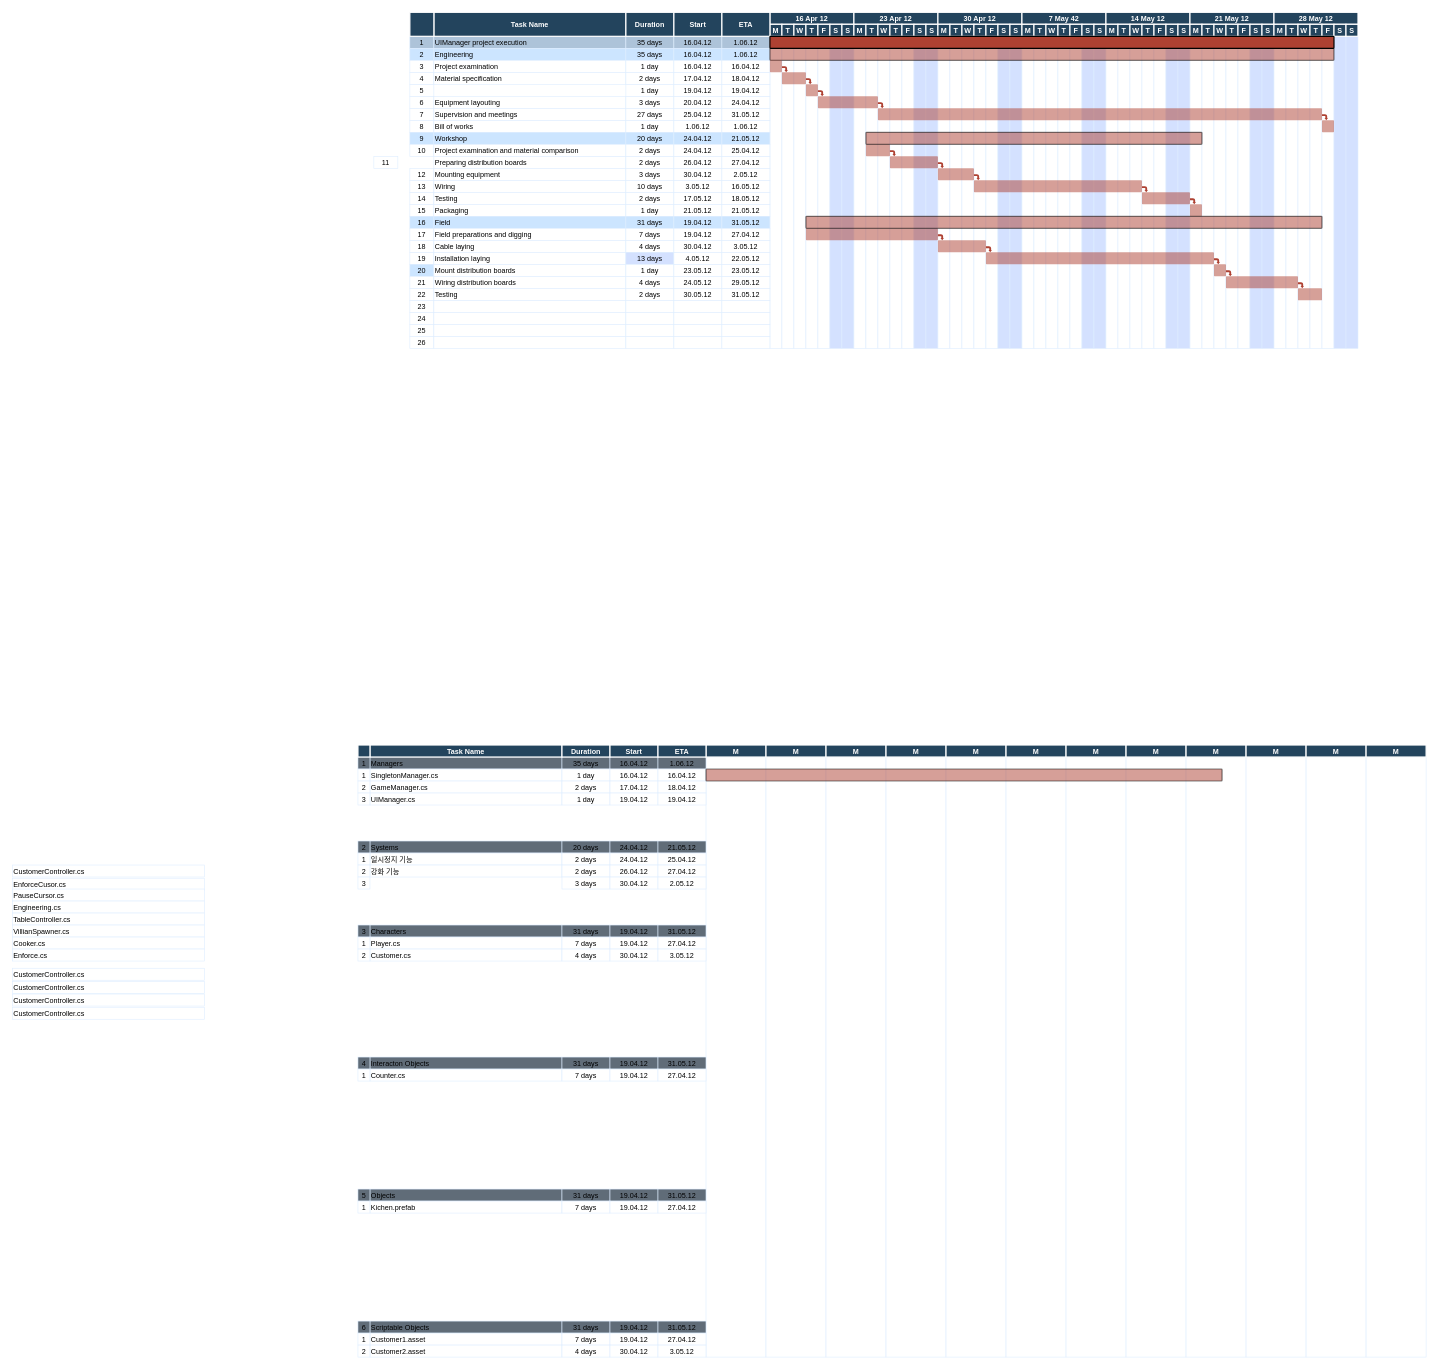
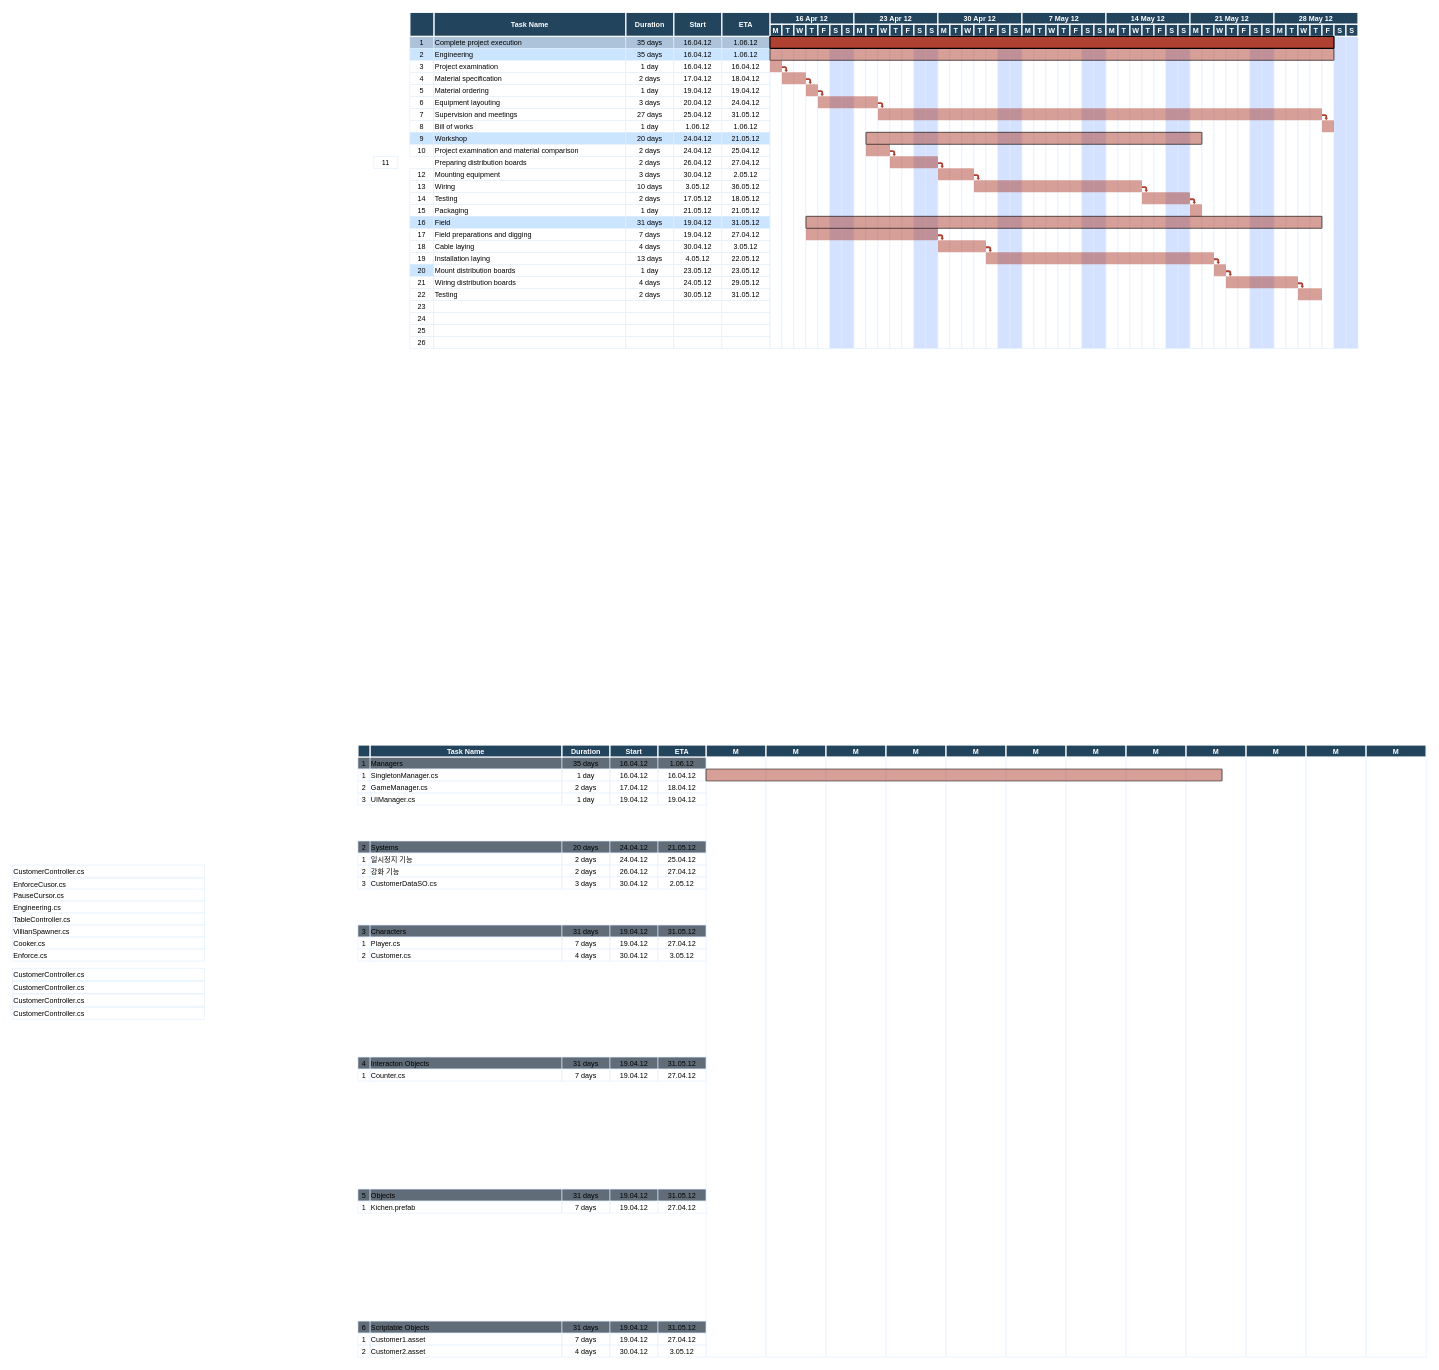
node "7 May 42": label "7 May 42" -> "7 May 12"
node "UIManager project execution": label "UIManager project execution" -> "Complete project execution"
node "Material ordering": added
node "16.05.12": label "16.05.12" -> "36.05.12"
node "13 days": fillcolor #d4e1ff -> #ffffff
node "CustomerDataSO.cs": added
